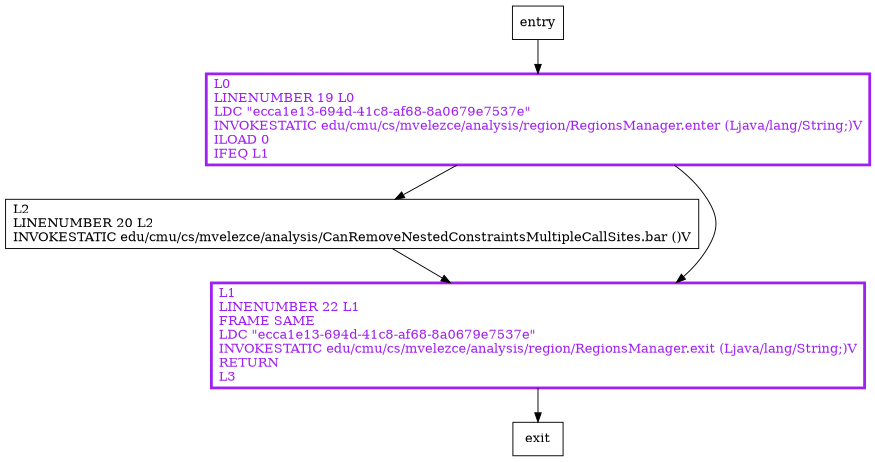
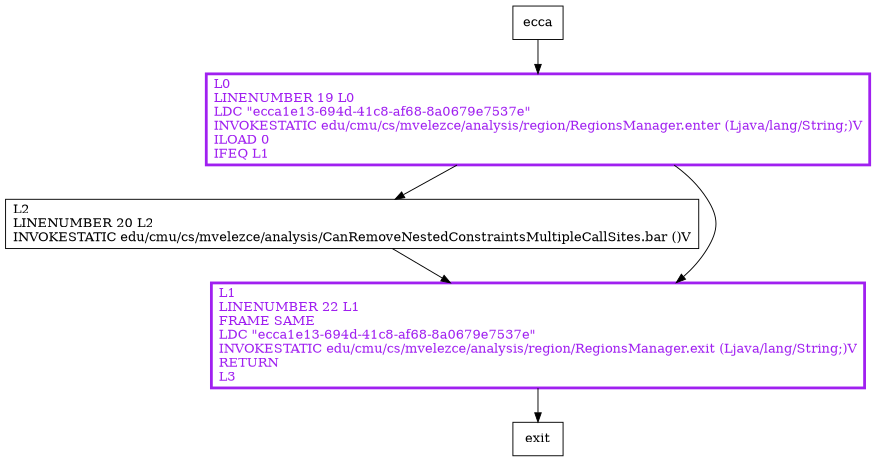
node "entry": label "entry" -> "ecca"
